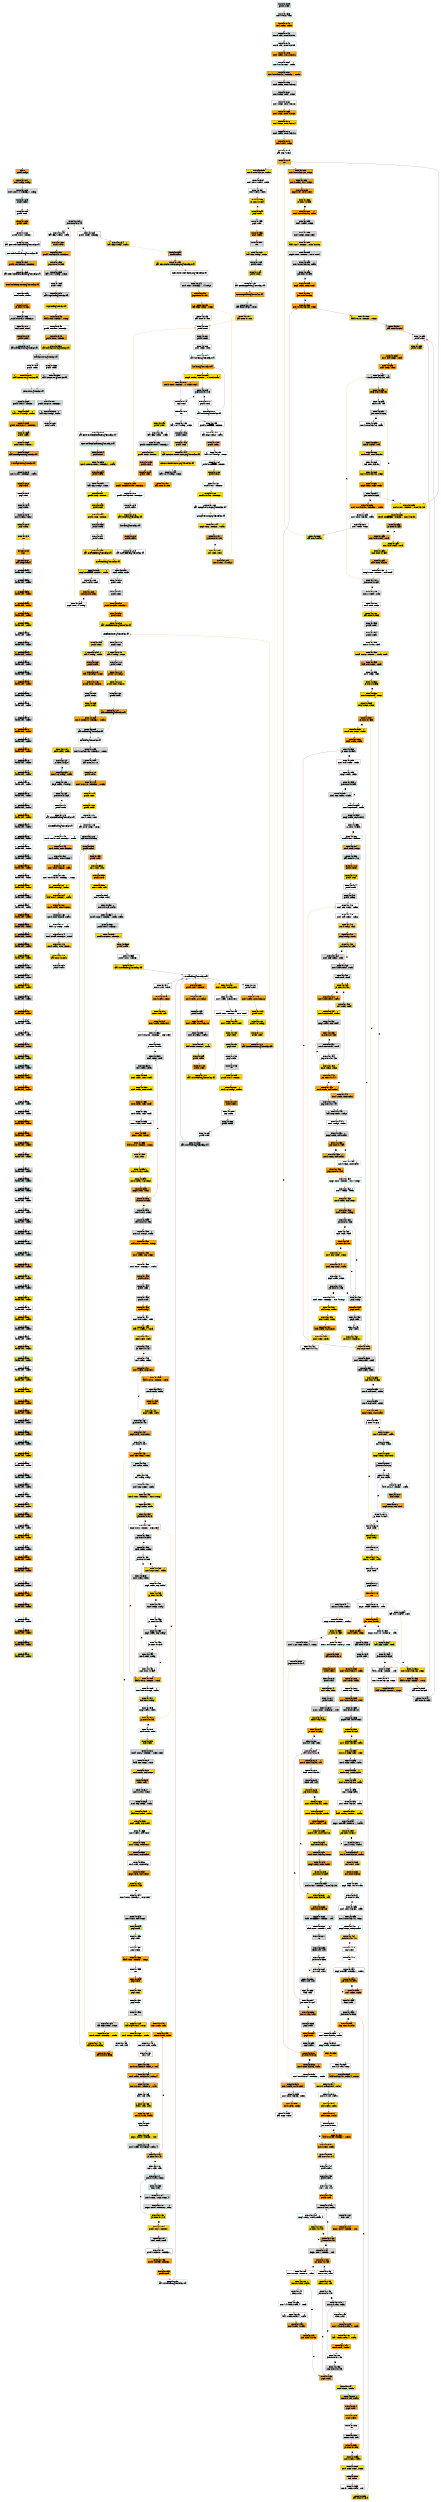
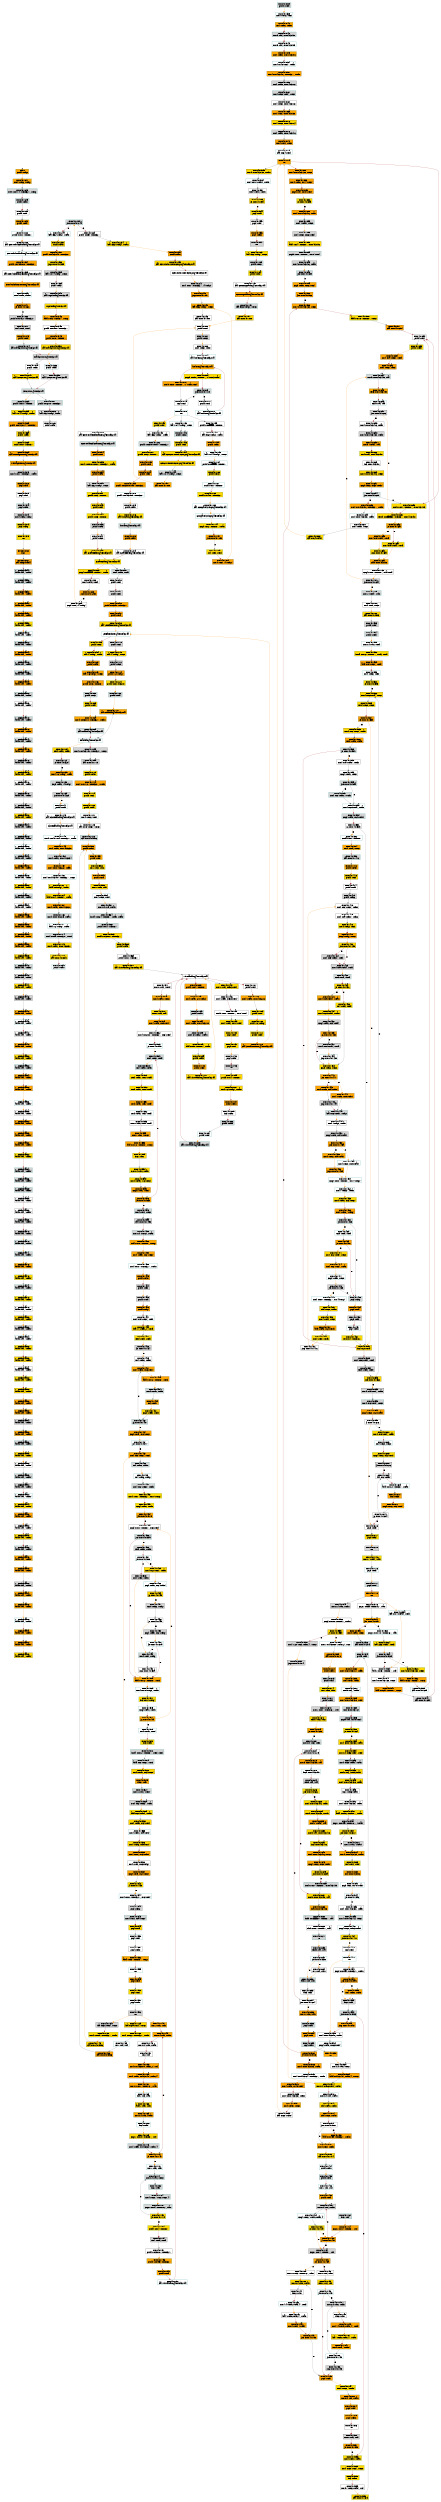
node "0x004016b8 movl 0x00403138, %edx": added
node "0x0040154b popl %ebp": added
